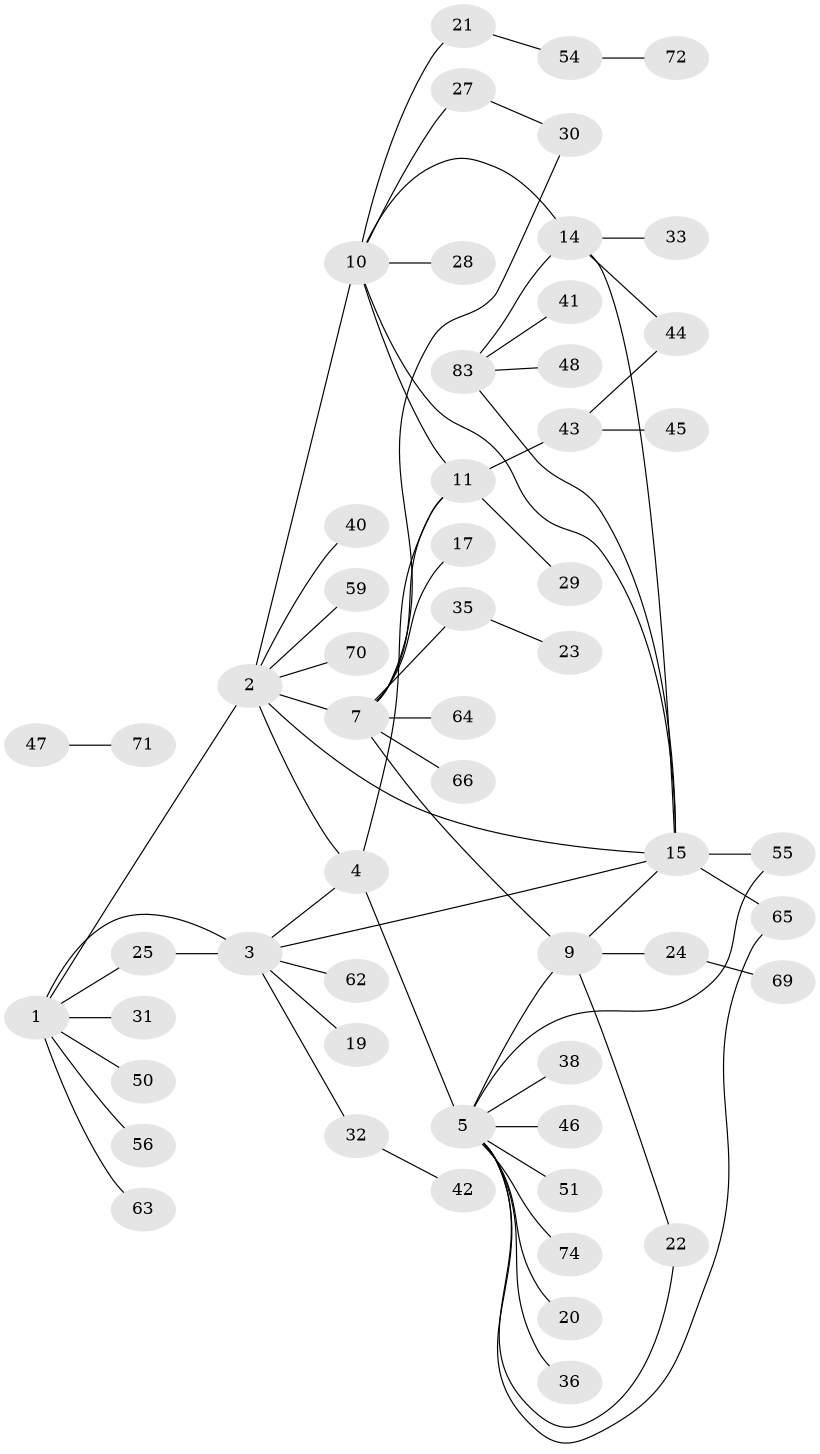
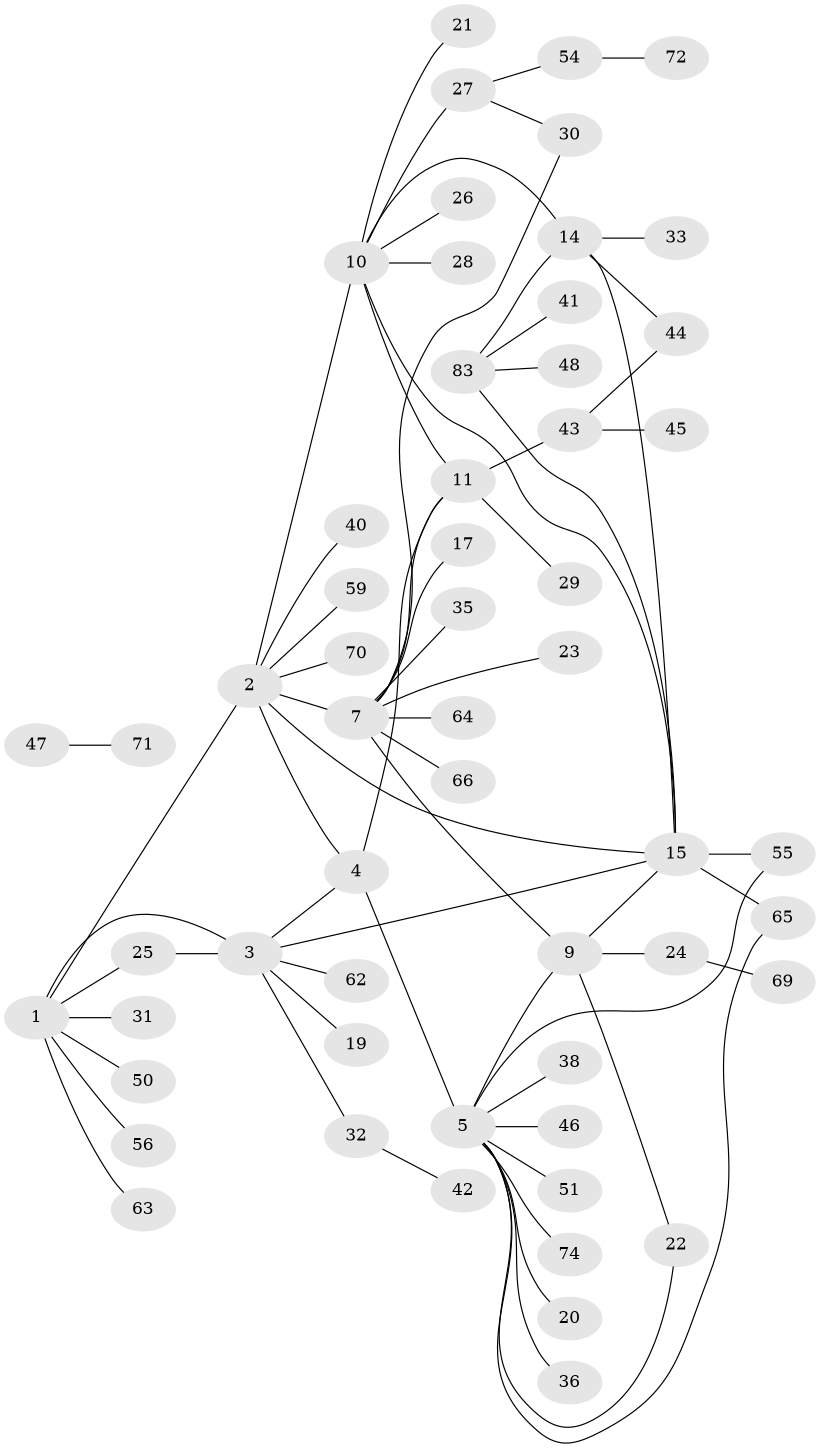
edge "21" -- "54": now "27" -- "54"
node "26": added
edge "35" -- "23": now "7" -- "23"
